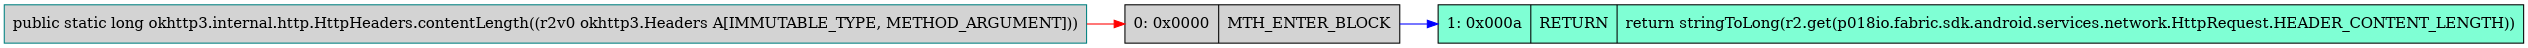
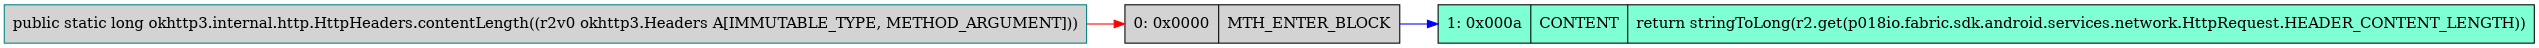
node "1: 0x000a": text "RETURN" -> "CONTENT"
